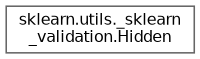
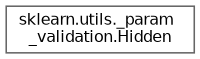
node "sklearn.utils._sklearn _validation.Hidden": label "sklearn.utils._sklearn _validation.Hidden" -> "sklearn.utils._param _validation.Hidden"
